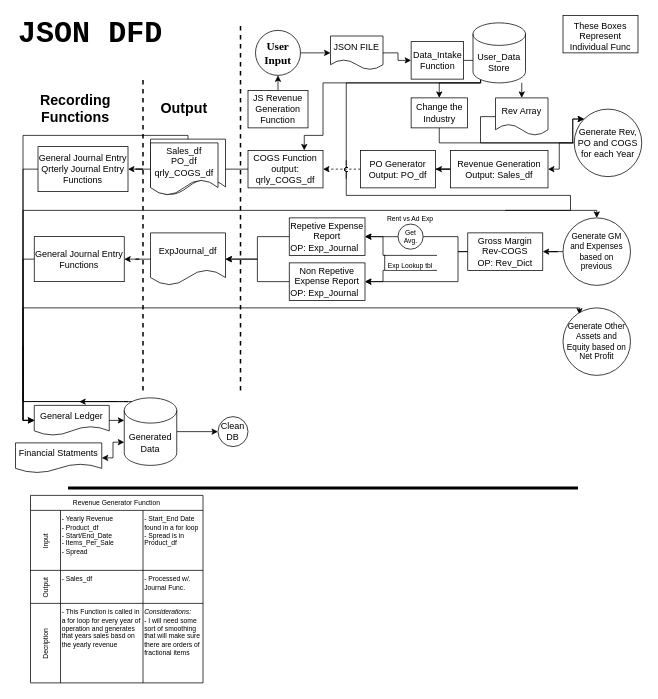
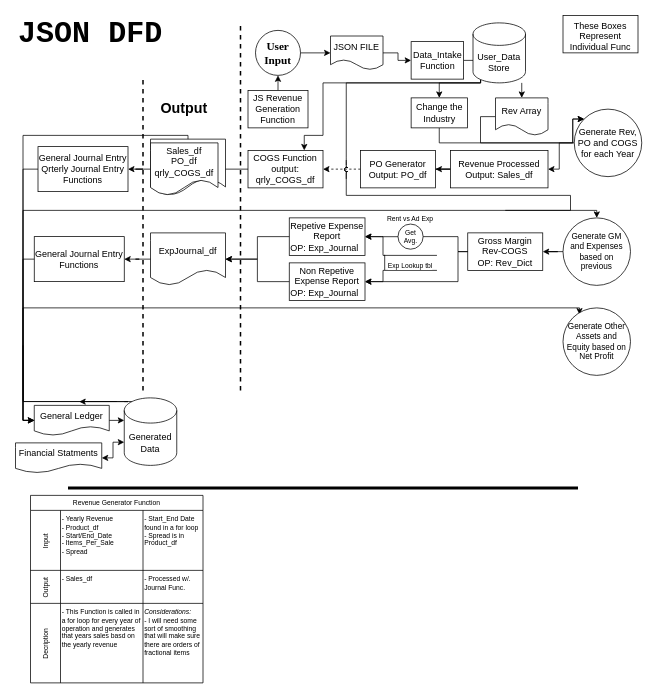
node "Recording Functions": removed
node "Revenue Generation Output: Sales_df": label "Revenue Generation Output: Sales_df" -> "Revenue Processed Output: Sales_df"
edge "Generated Data" -> "Clean DB": removed
node "Clean DB": removed
